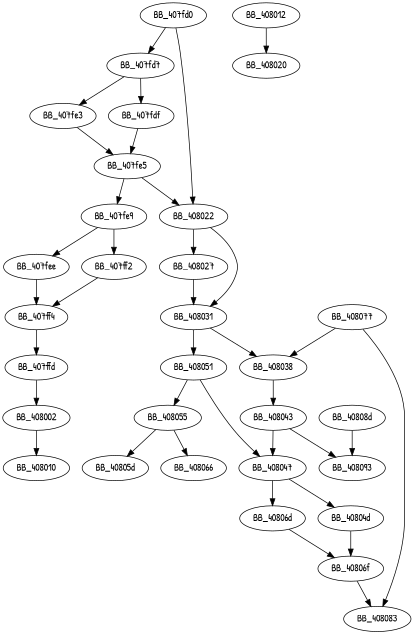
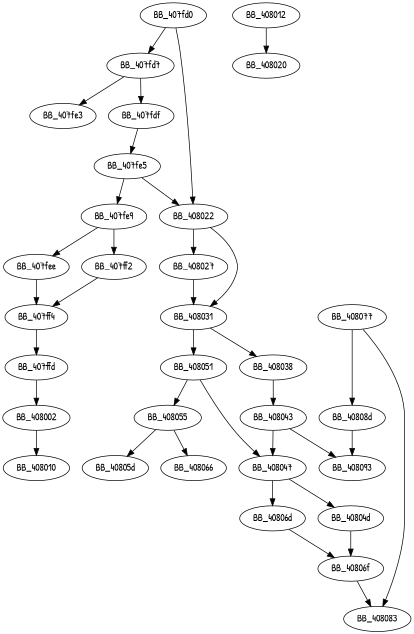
edge "BB_407fe3" -> "BB_407fe5": removed
edge "BB_408077" -> "BB_408038": now "BB_408077" -> "BB_40808d"
